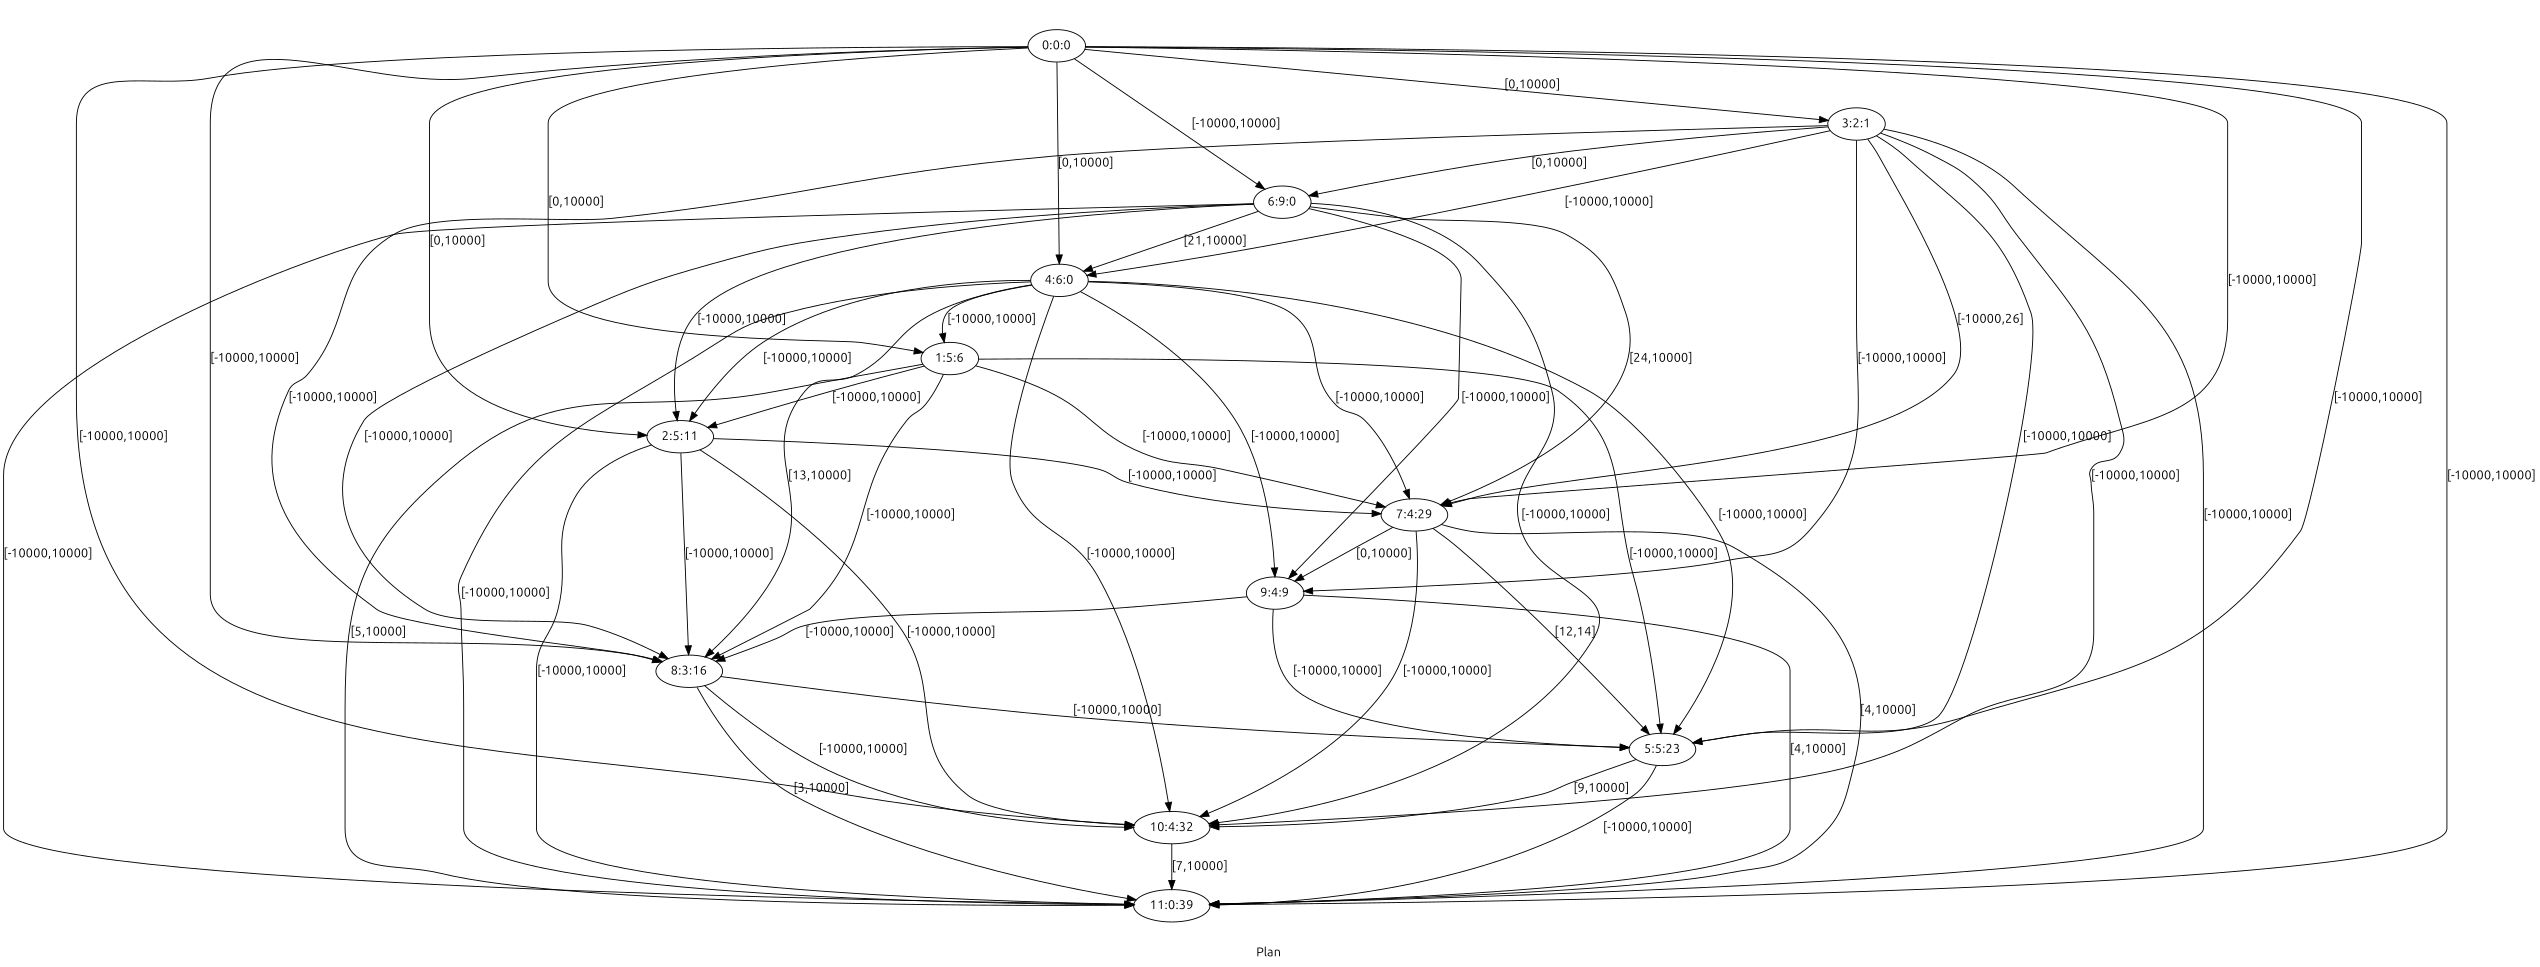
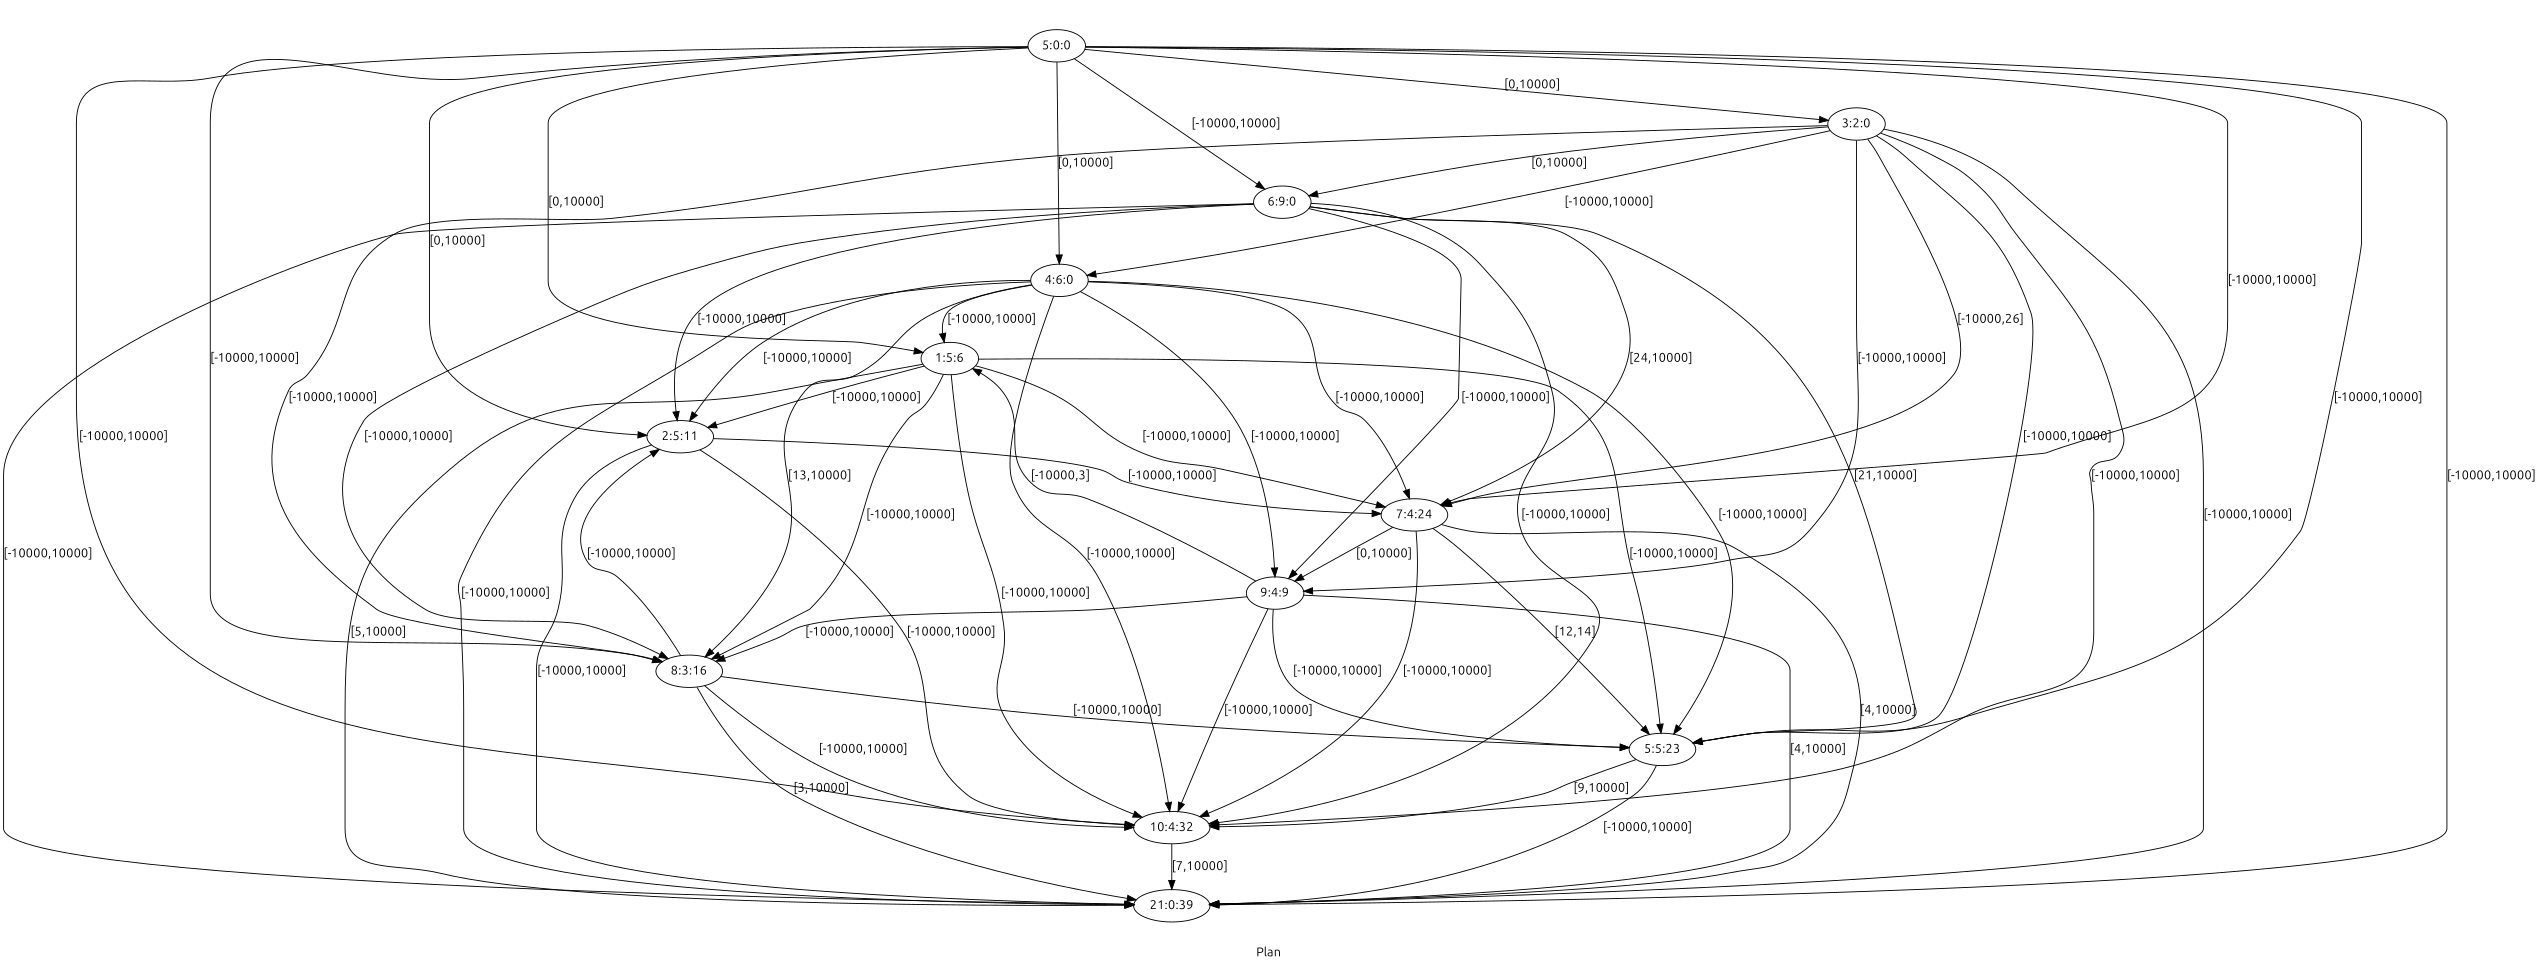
node "0:0:0": label "0:0:0" -> "5:0:0"
node "3:2:1": label "3:2:1" -> "3:2:0"
edge "6:9:0" -> "4:6:0": now "6:9:0" -> "5:5:23"
edge "9:4:9" -> "1:5:6": added, label "[-10000,3]"
node "7:4:29": label "7:4:29" -> "7:4:24"
edge "2:5:11" -> "8:3:16": reversed
edge "1:5:6" -> "10:4:32": added, label "[-10000,10000]"
edge "9:4:9" -> "10:4:32": added, label "[-10000,10000]"
node "11:0:39": label "11:0:39" -> "21:0:39"
